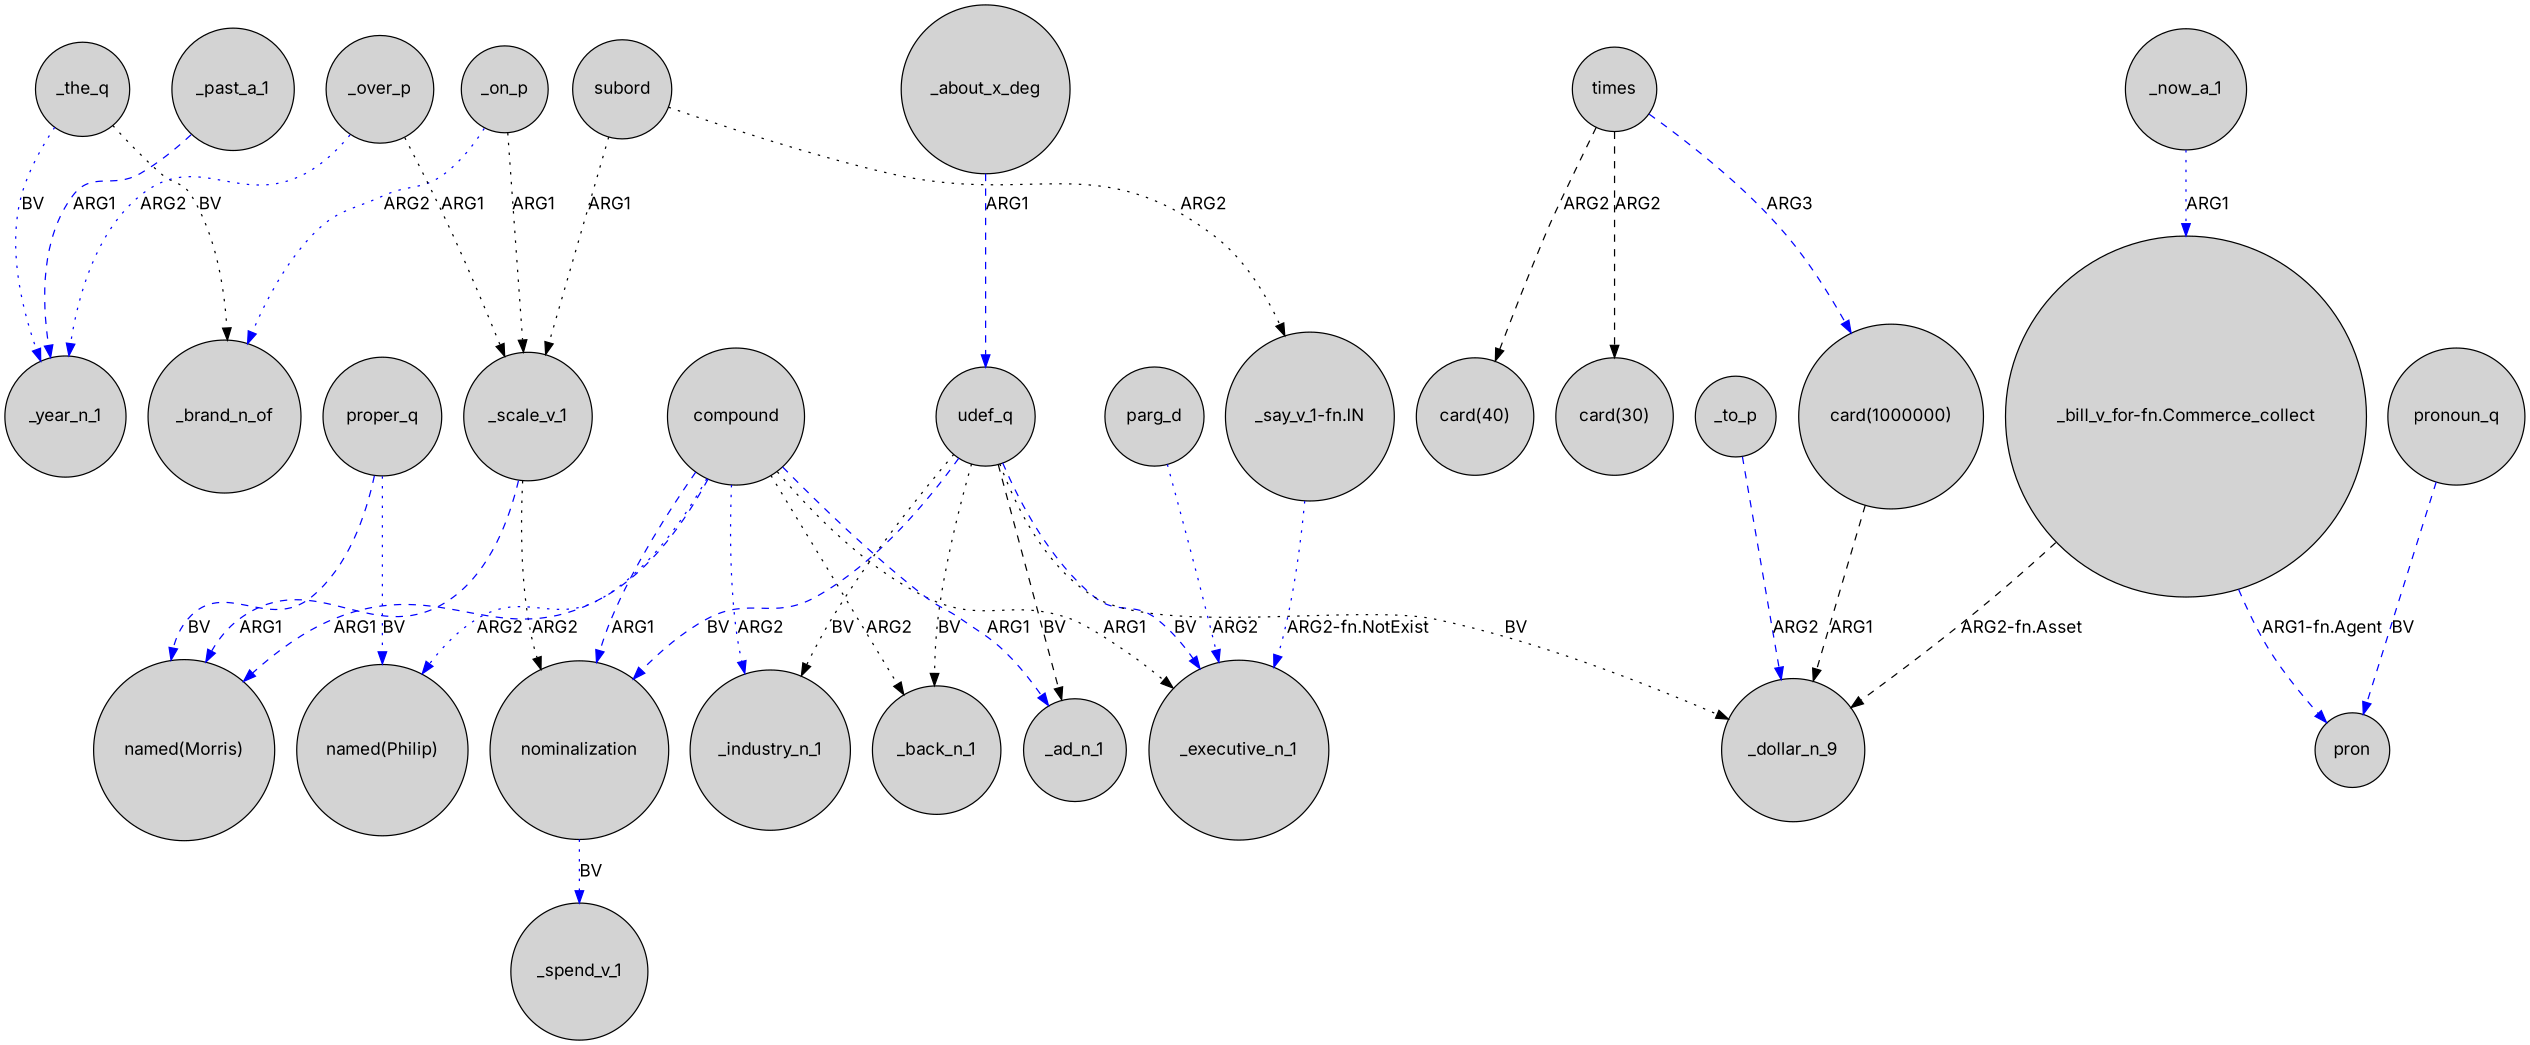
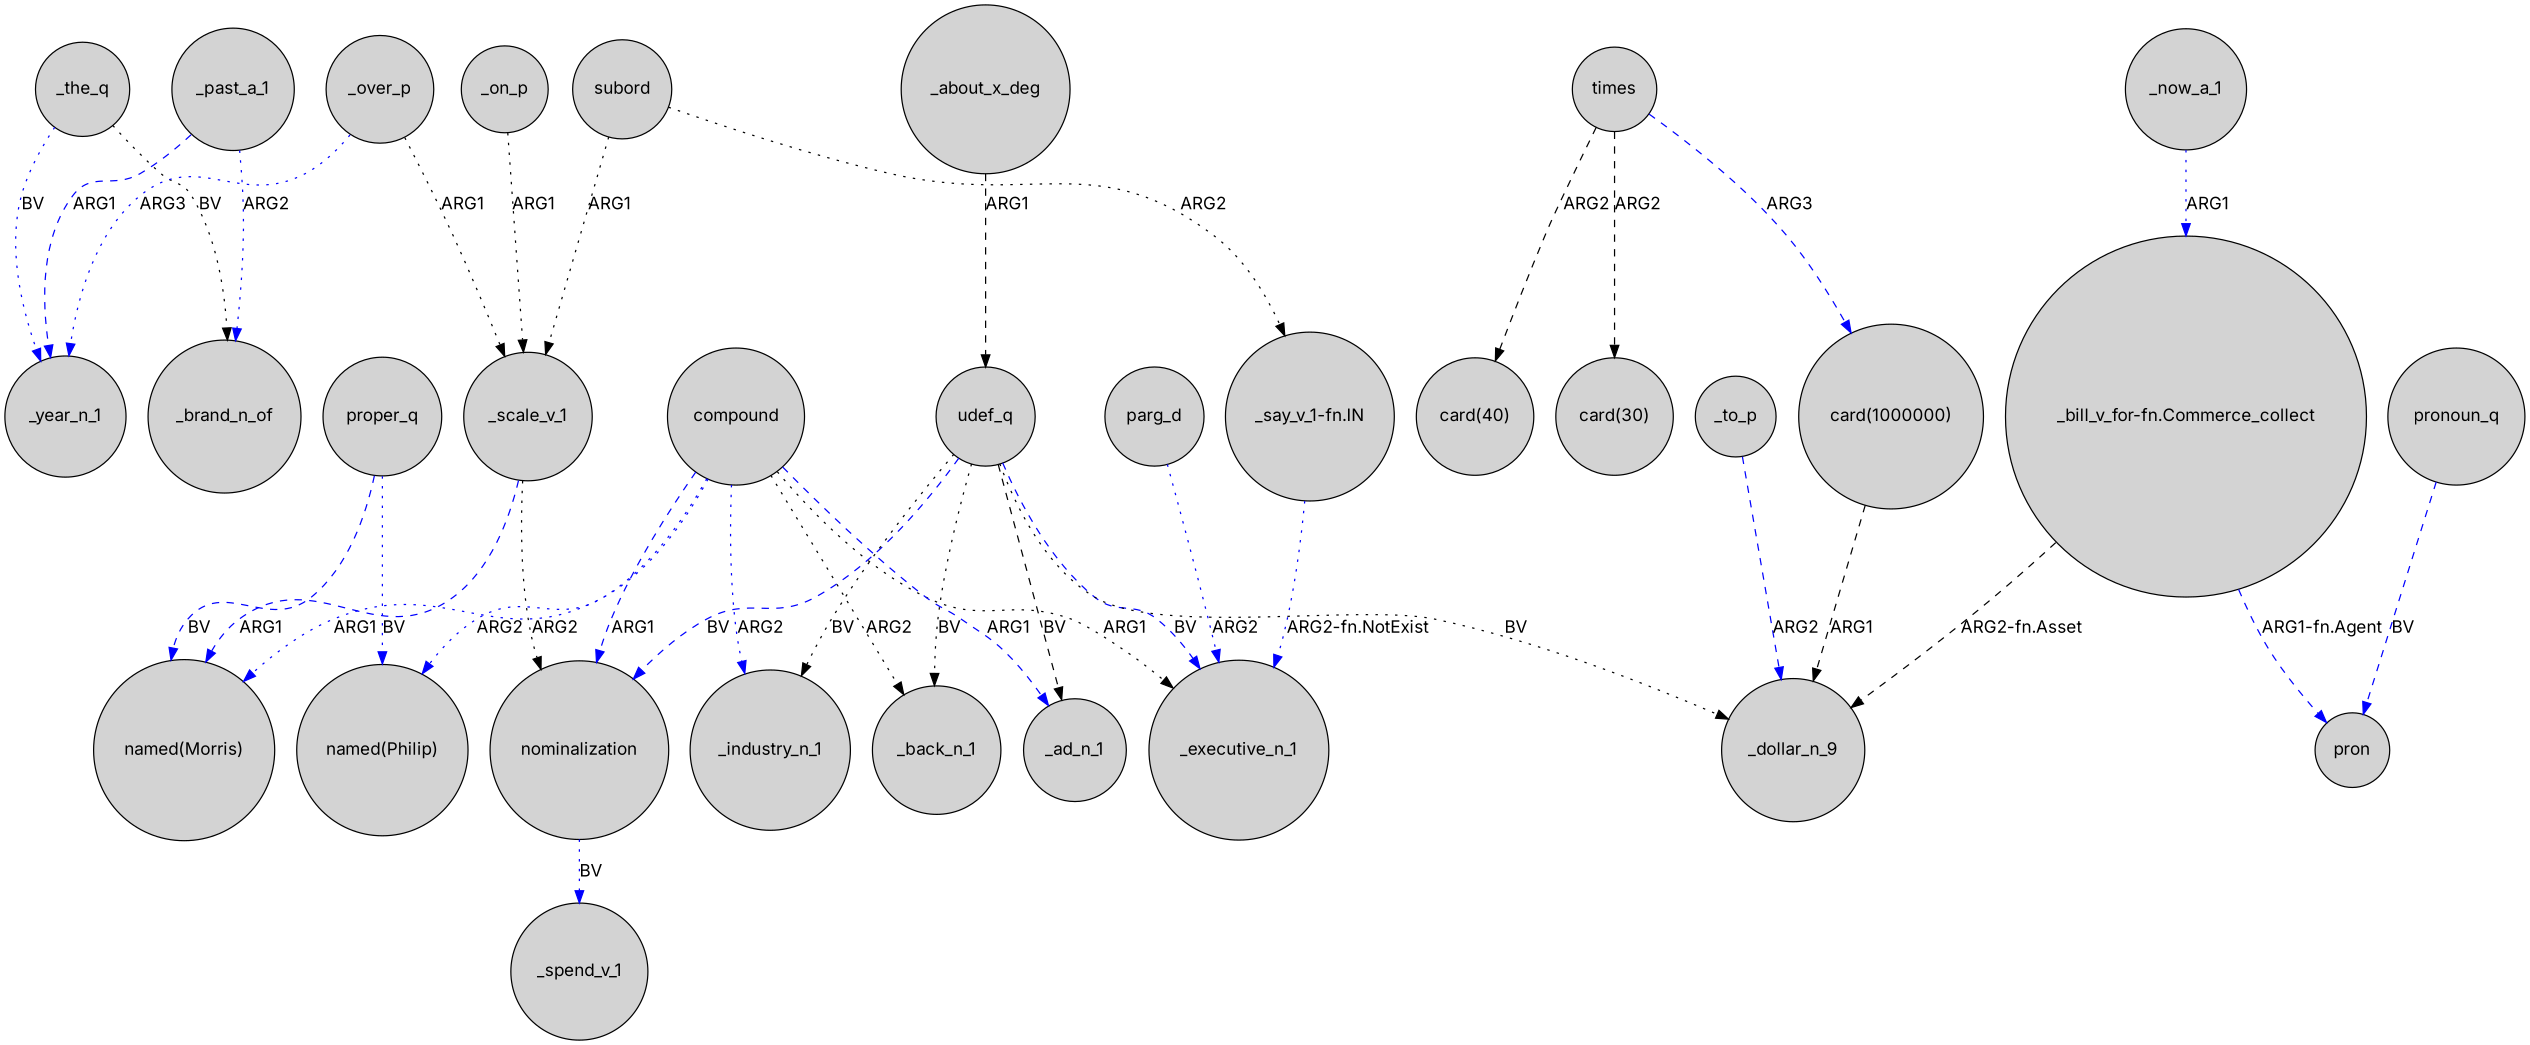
edge "_over_p" -> "_year_n_1": label "ARG2" -> "ARG3"
edge "_on_p" -> "_brand_n_of": now "_past_a_1" -> "_brand_n_of"
edge "_about_x_deg" -> "udef_q": color blue -> black
edge "compound" -> "named(Morris)": style dashed -> dotted
